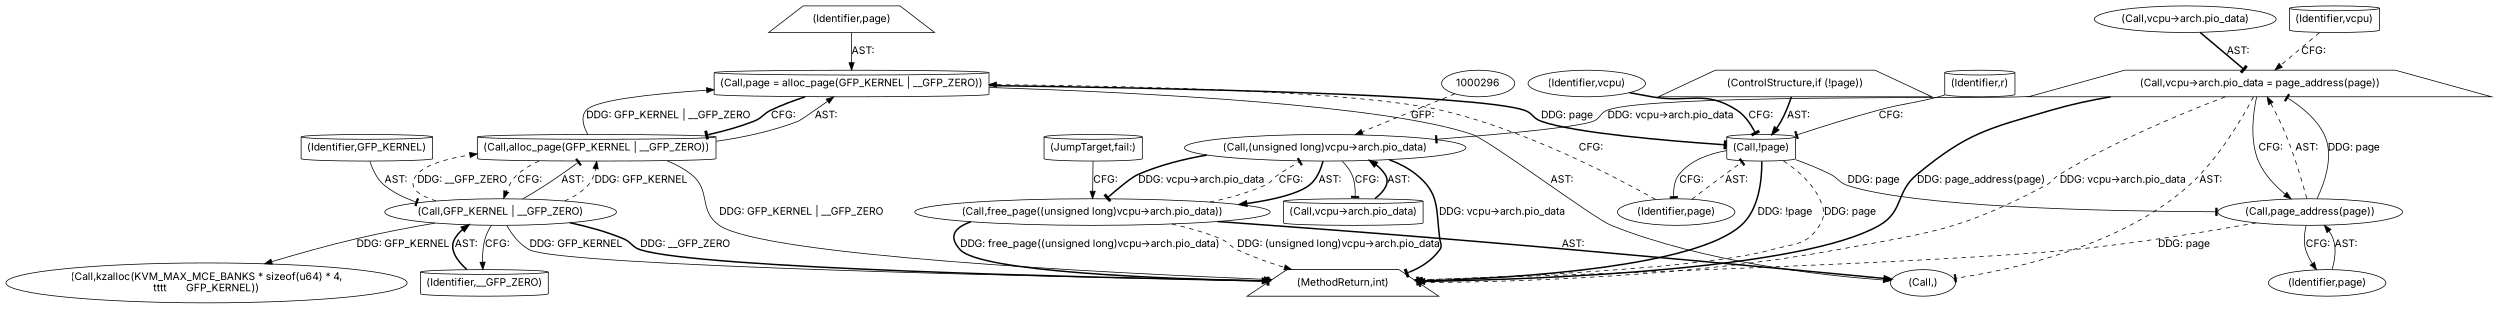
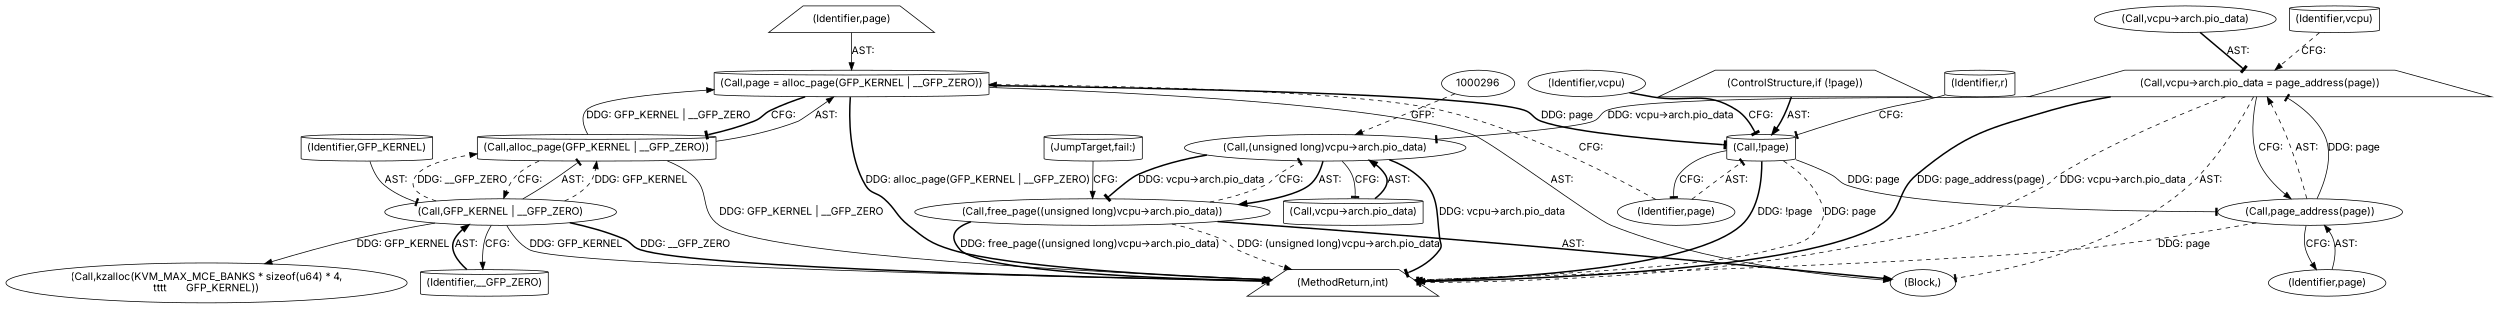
edge "(Call,page = alloc_page(GFP_KERNEL | __GFP_ZERO))" -> "(MethodReturn,int)": added, label "DDG: alloc_page(GFP_KERNEL | __GFP_ZERO)"
node "(Call,)": label "(Call,)" -> "(Block,)"
